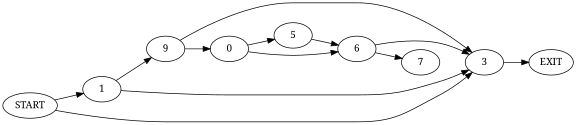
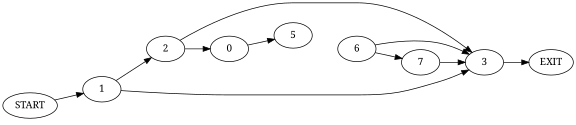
edge "5" -> "6": removed
node "9": label "9" -> "2"
edge "0" -> "6": removed
edge "START" -> "3": now "7" -> "3"
